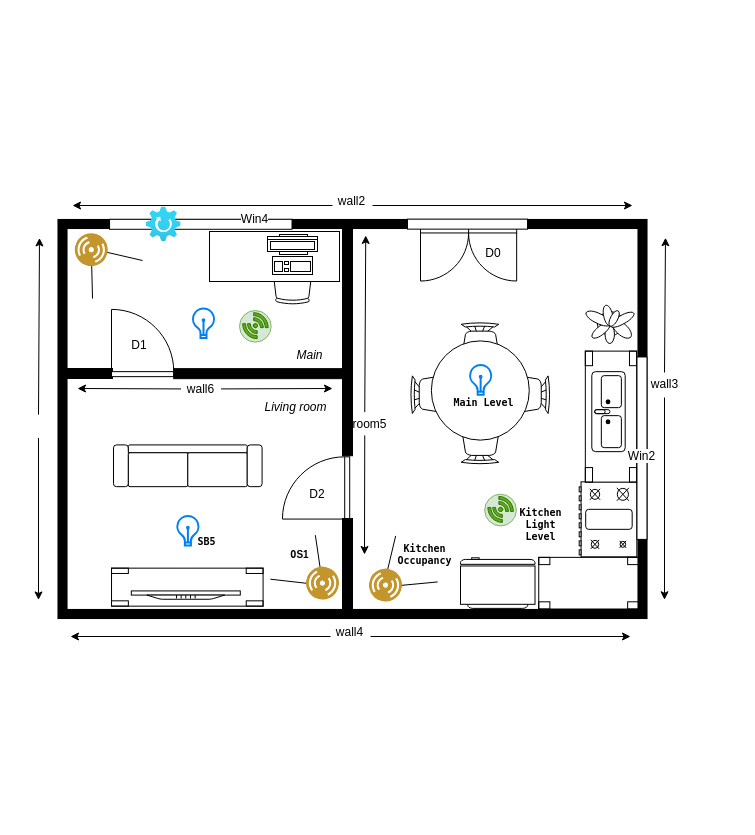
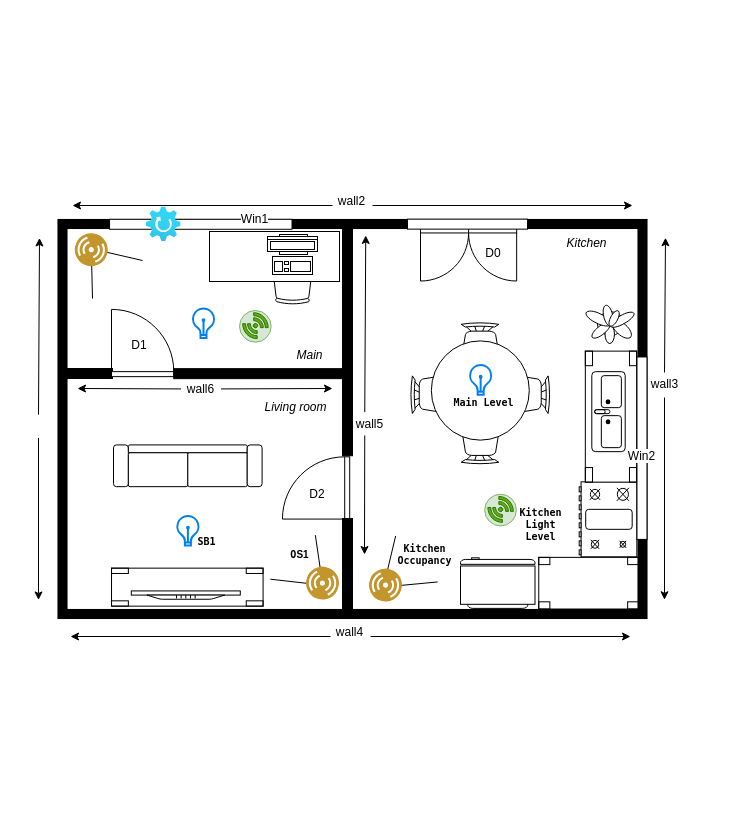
node "Win4": label "Win4" -> "Win1"
node "Kitchen": added
node "room5": label "room5" -> "wall5"
node "SB5": label "SB5" -> "SB1"
